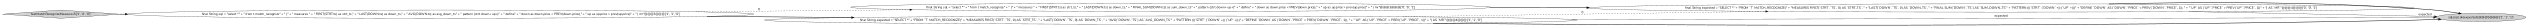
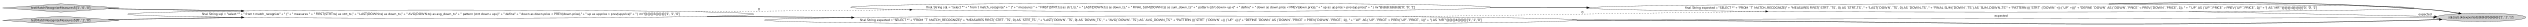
node "testMatchRecognizeMeasures5['0', '1', '0']": added
